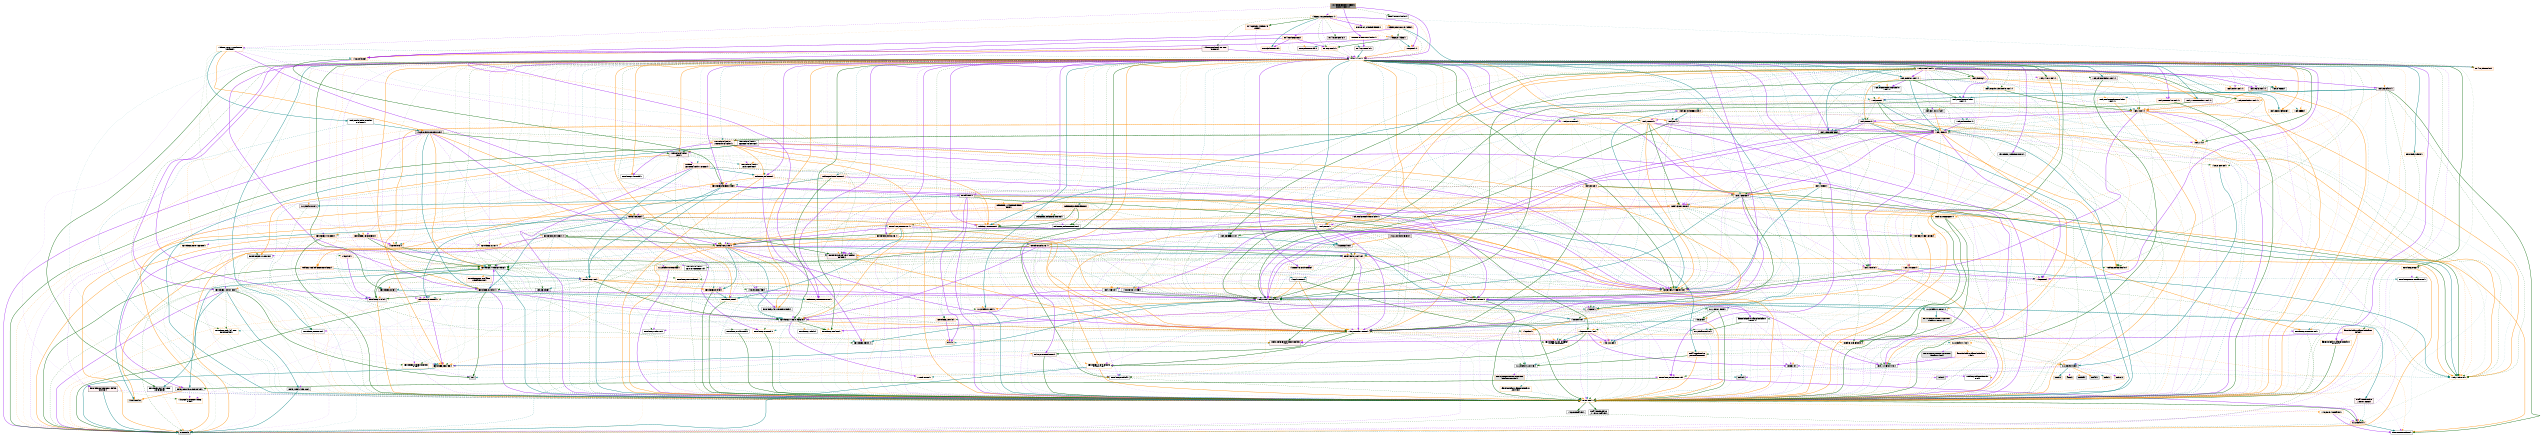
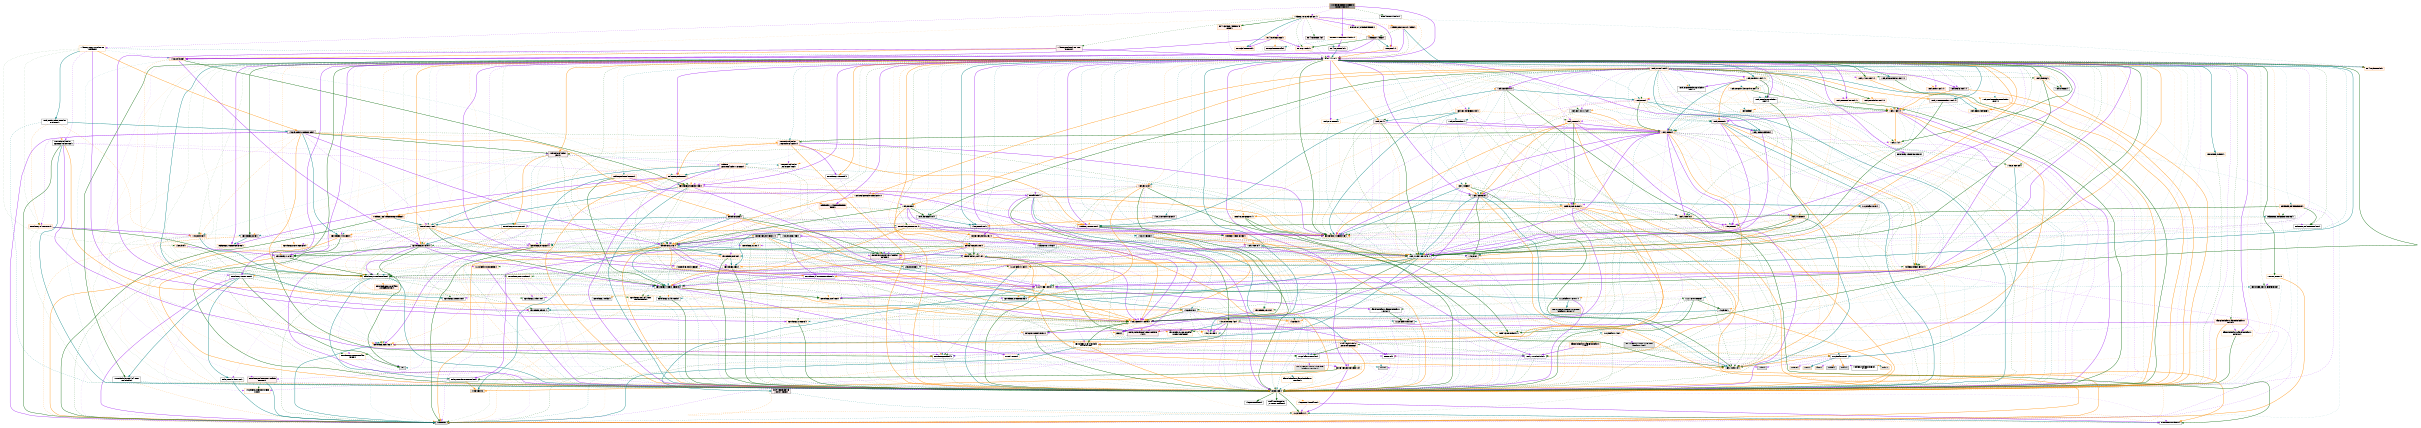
edge "CoreMinimal.h" -> "Misc/AssertionMacros.h": removed
edge "Misc/ExpressionParserTypes.h" -> "Templates/Function.h": now "Misc/ExpressionParserTypes.h" -> "Templates/UniquePtr.h"
edge "Math/Vector.h" -> "Containers/UnrealString.h": style dotted -> bold
node "Internationalization /TextNamespaceFwd.h": removed
node "Templates/Decay.h": label "Templates/Decay.h" -> "Memory/Decay.h"
edge "Templates/UnrealTemplate.h" -> "Containers/Map.h": reversed
node "Templates/IsTriviallyCopy Assignable.h": label "Templates/IsTriviallyCopy Assignable.h" -> "NumericLimits/IsTriviallyCopy Assignable.h"
